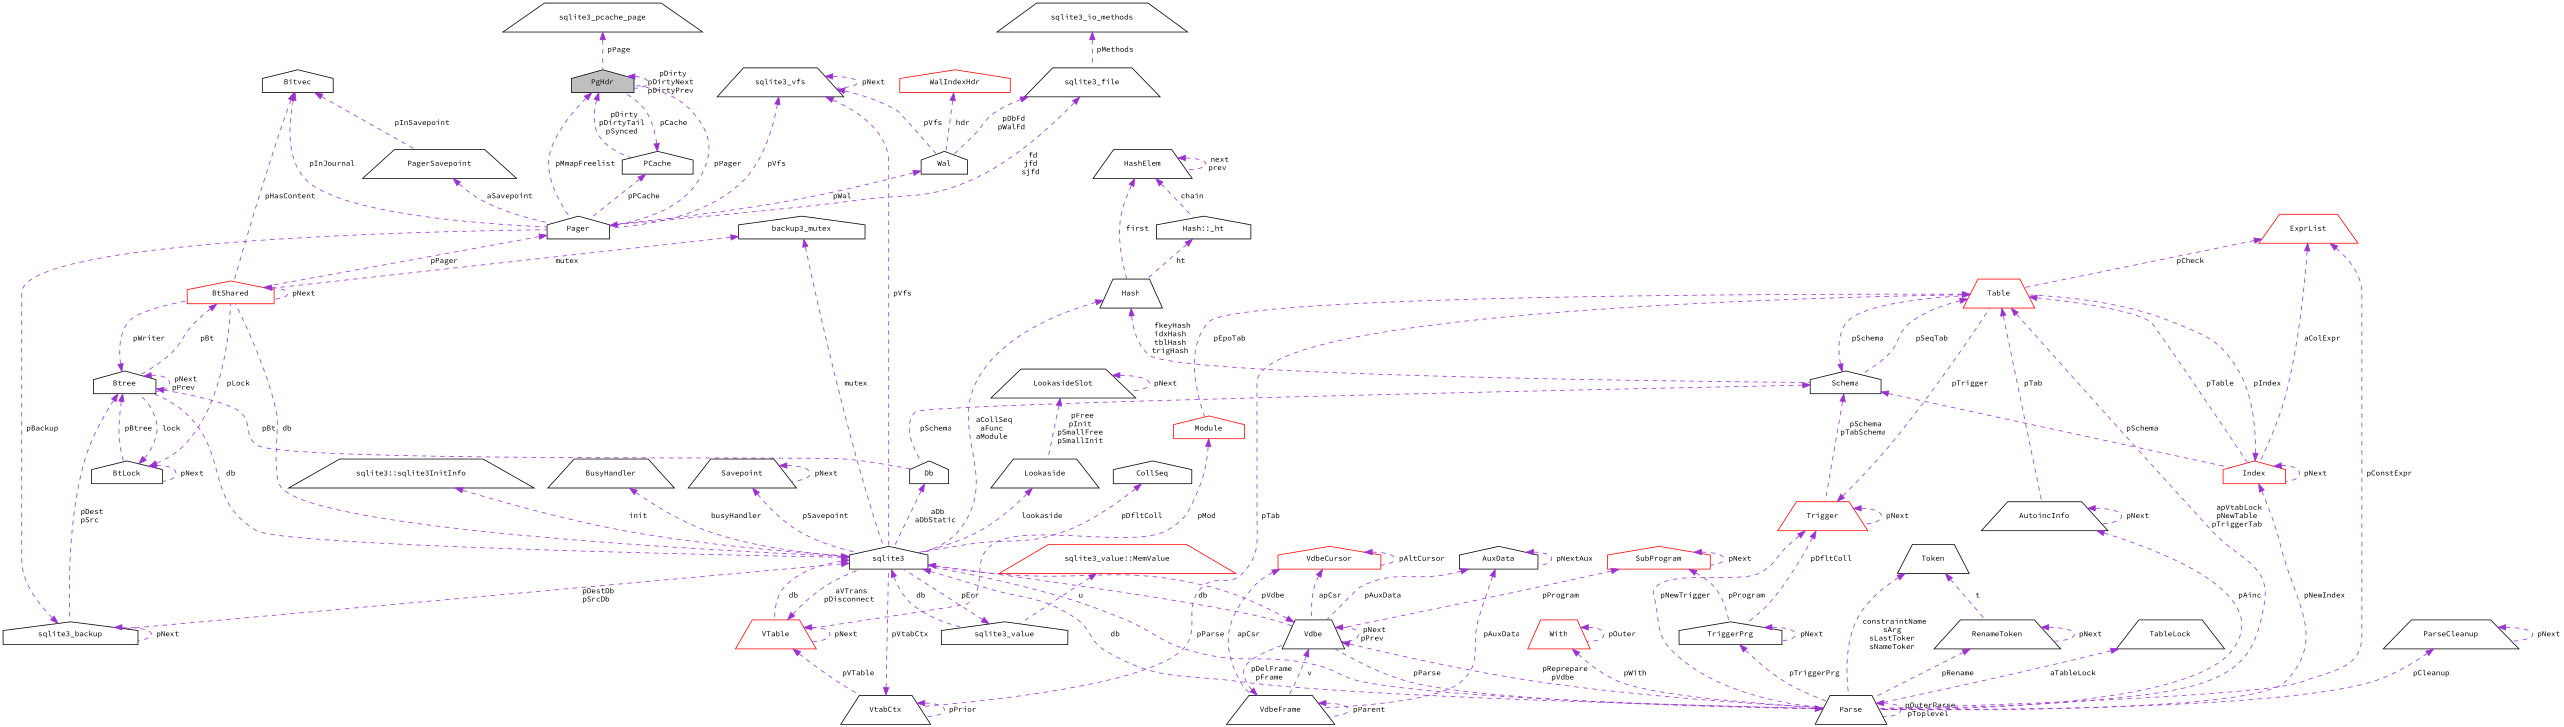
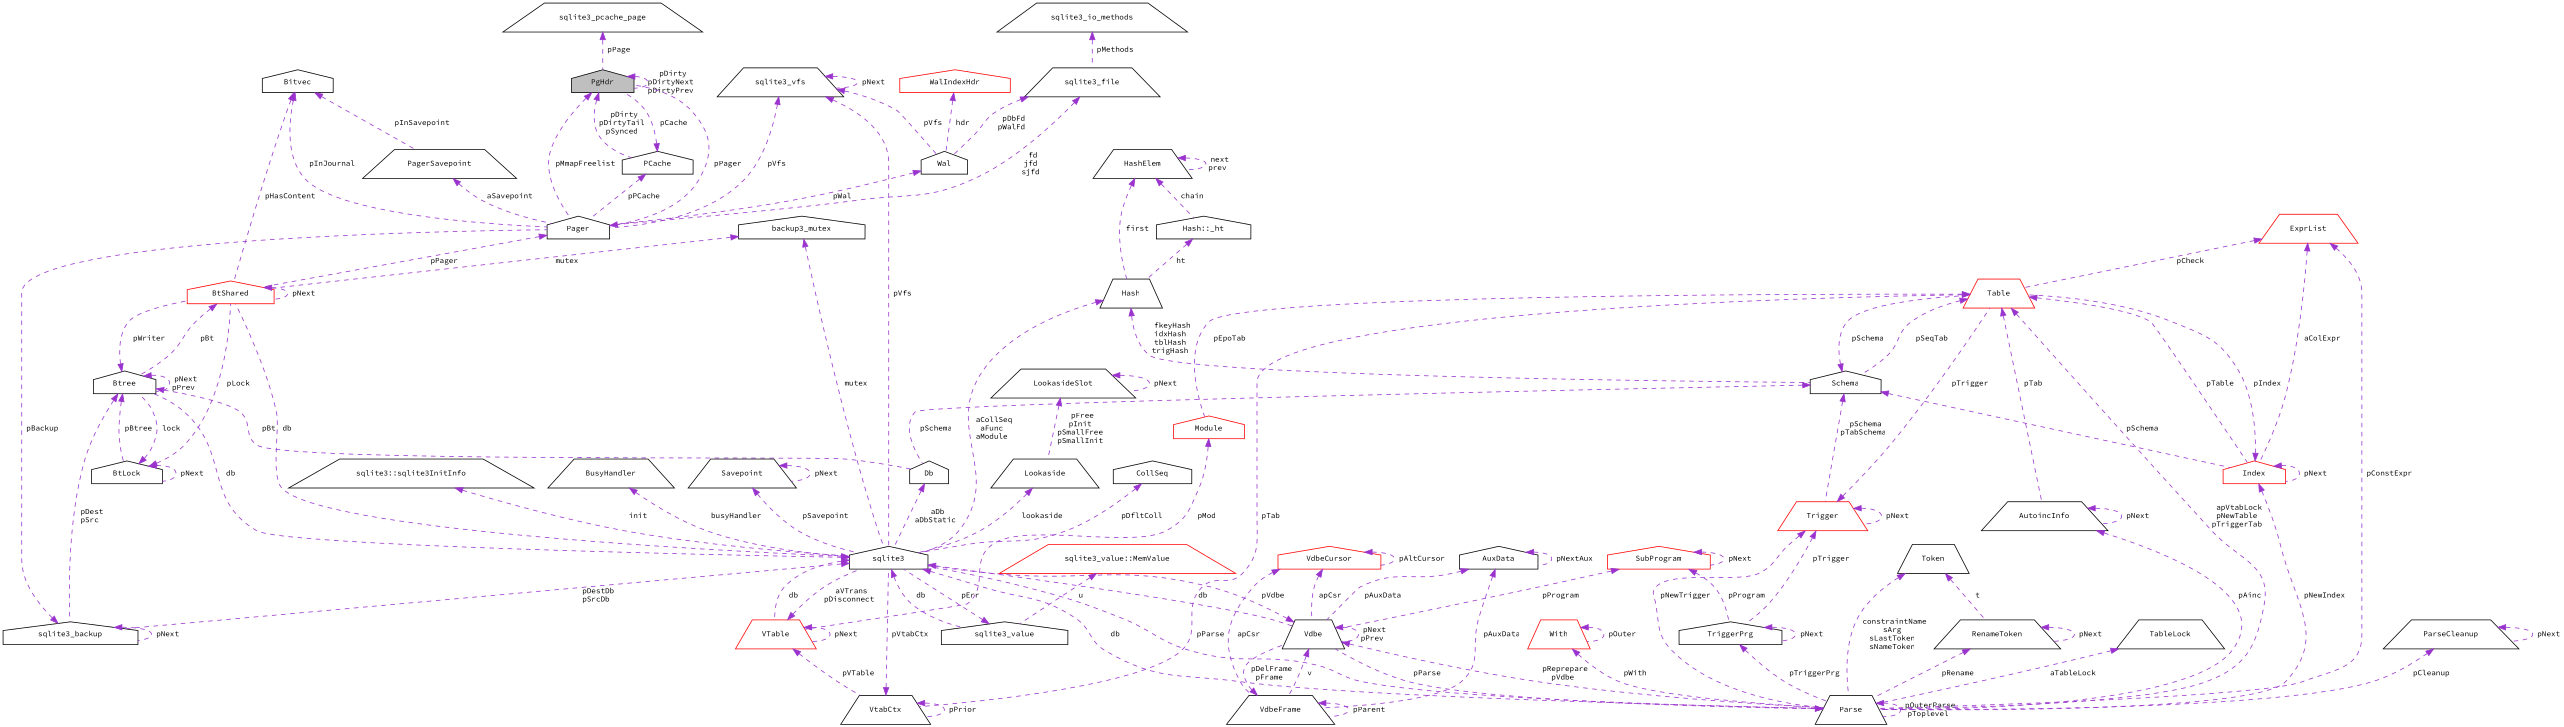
edge "TriggerPrg" -> "Trigger": label " pDfltColl" -> " pTrigger"
